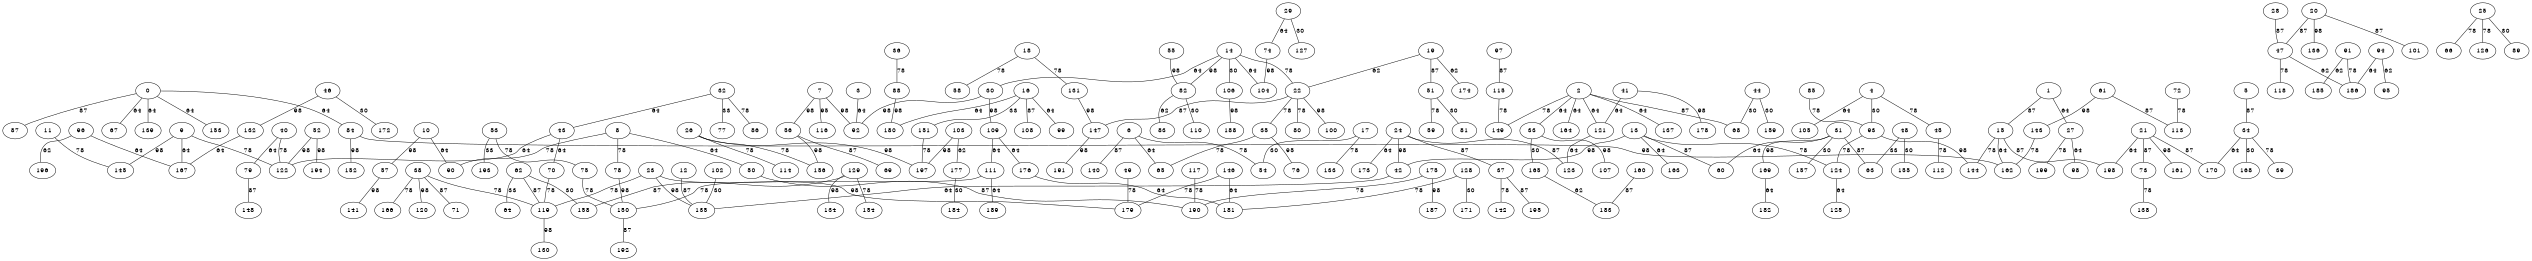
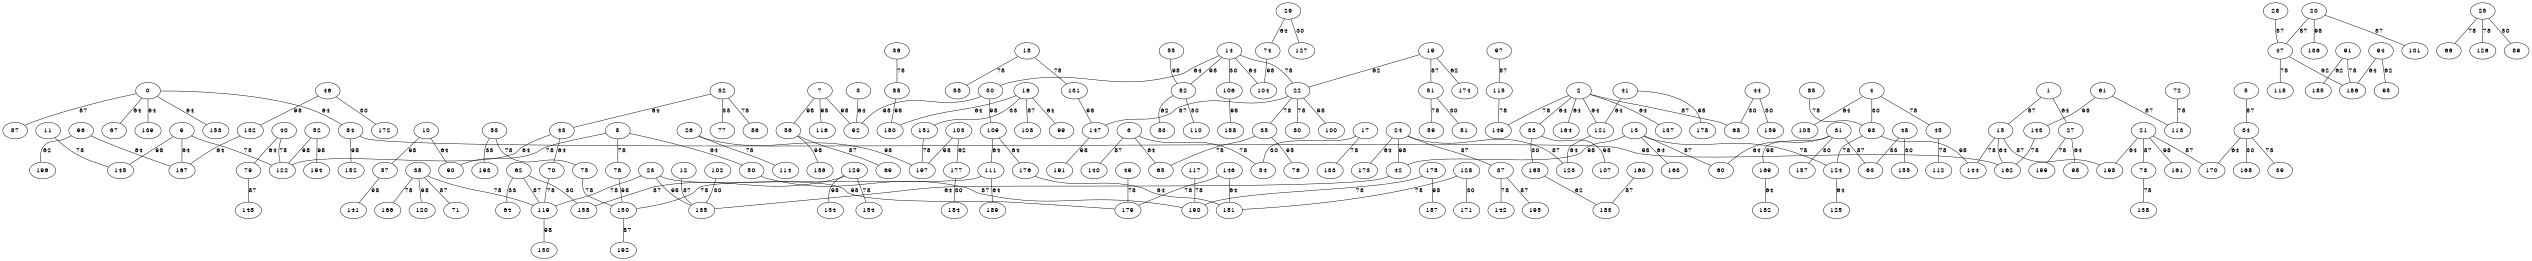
edge "26" -- "156": removed, label "78"
